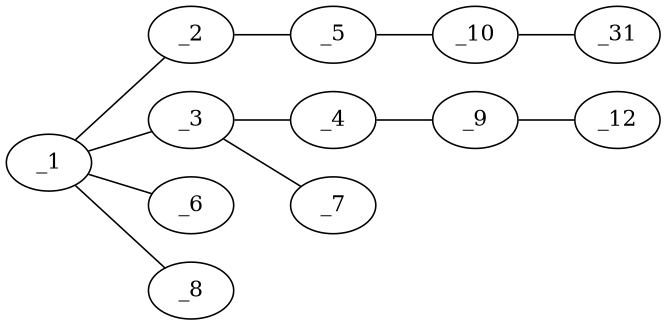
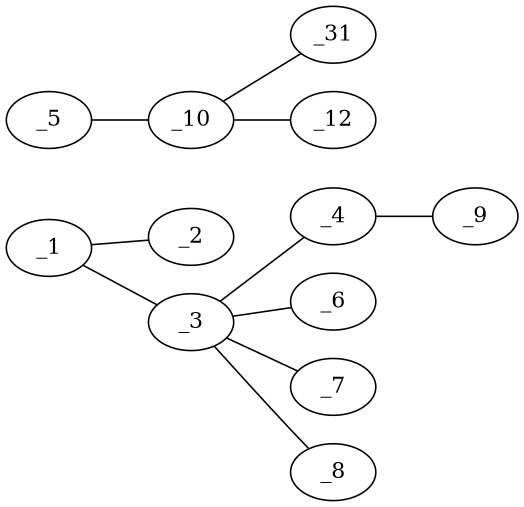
edge "_2" -- "_5": removed
edge "_9" -- "_12": now "_10" -- "_12"
edge "_1" -- "_6": now "_3" -- "_6"
edge "_1" -- "_8": now "_3" -- "_8"
